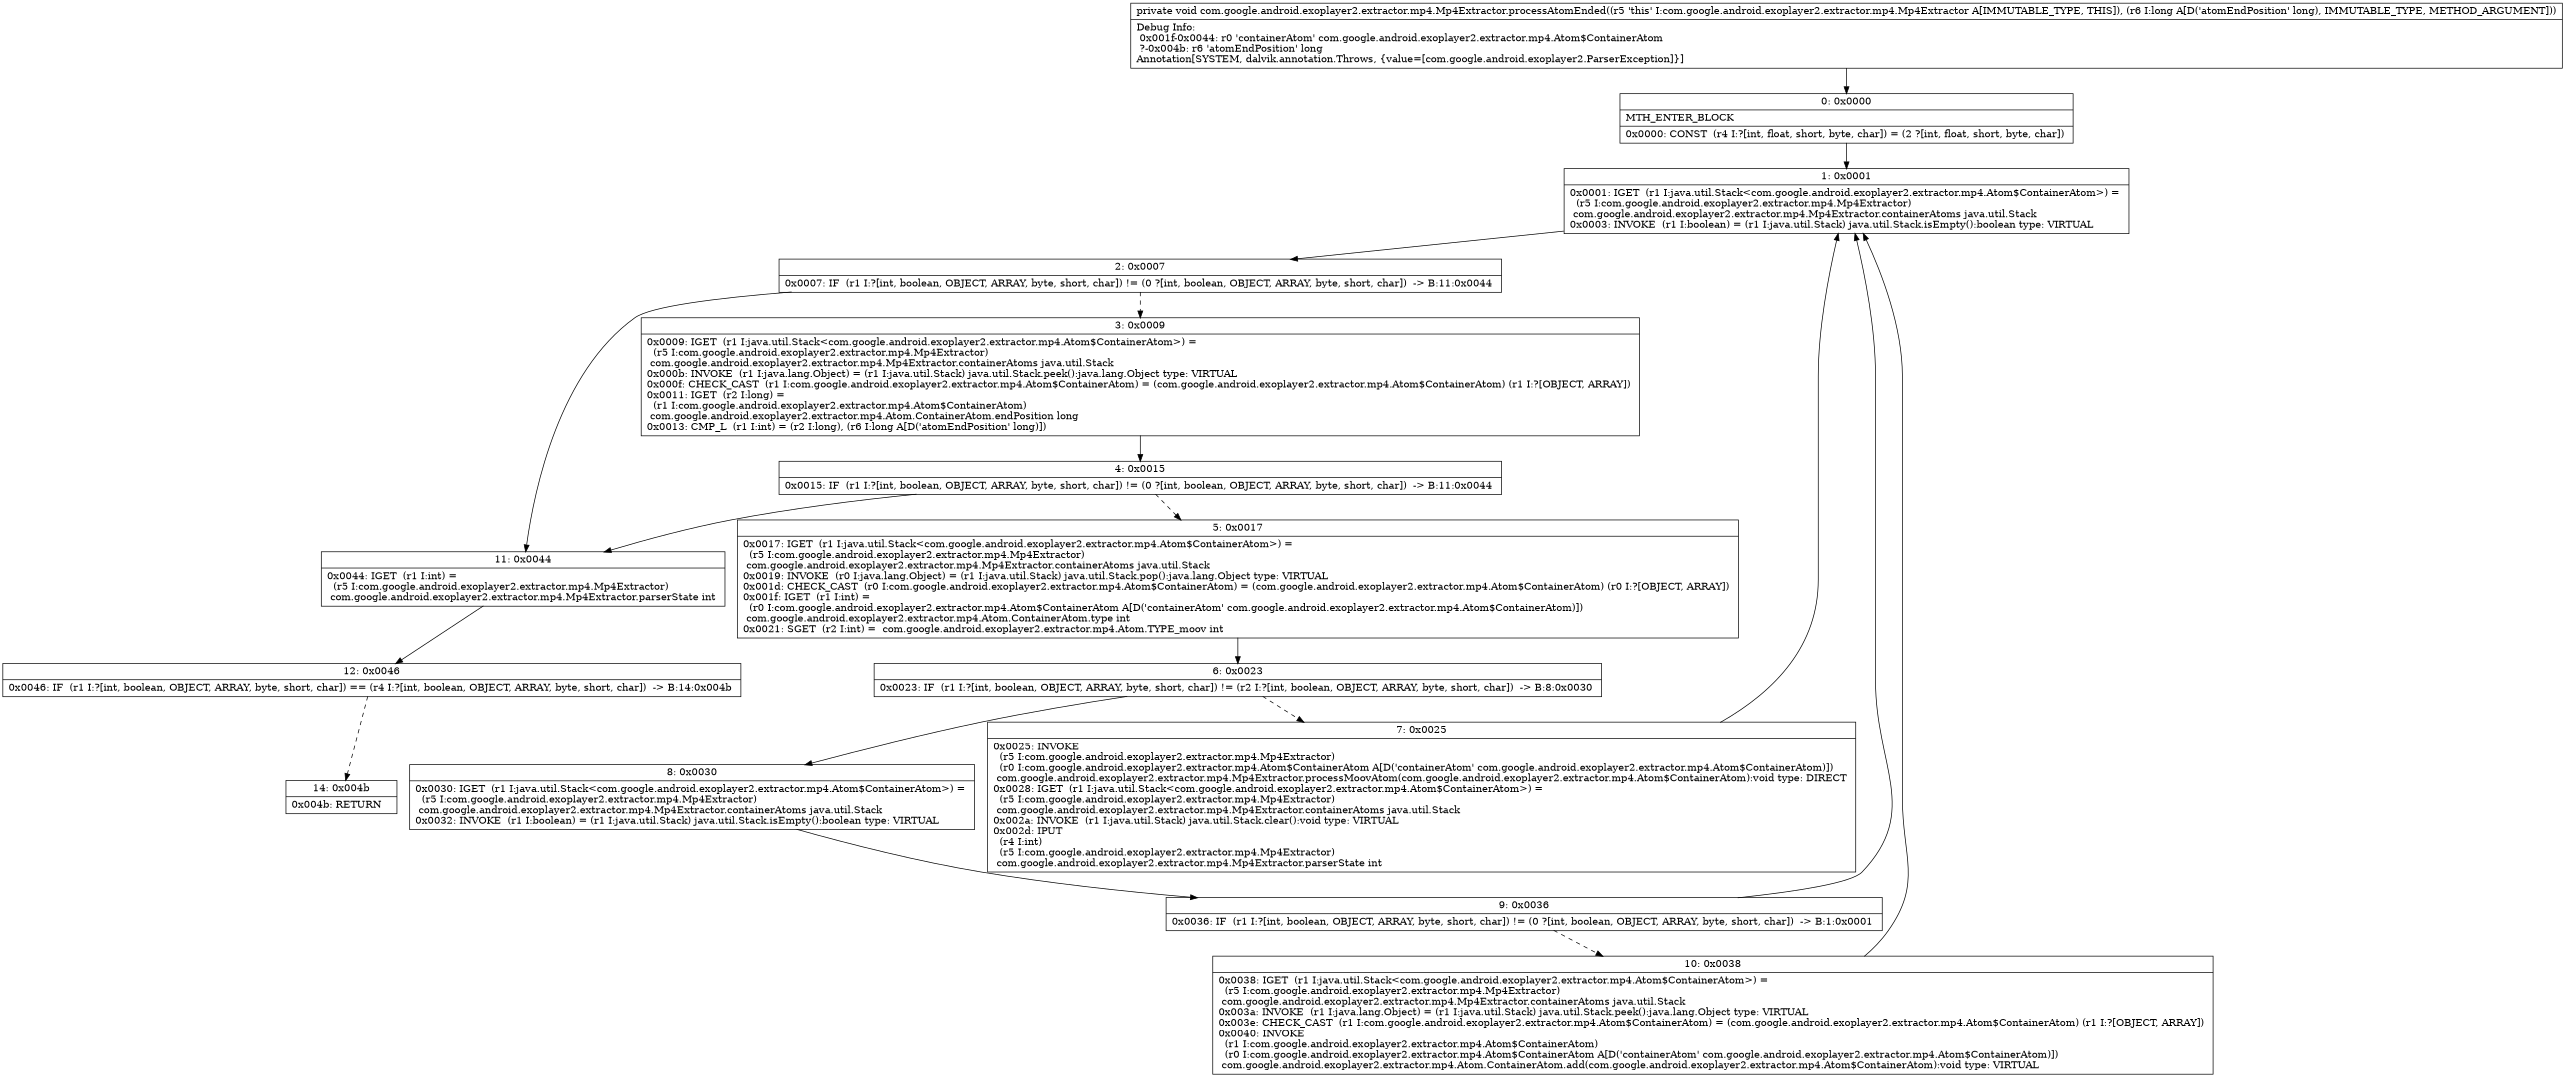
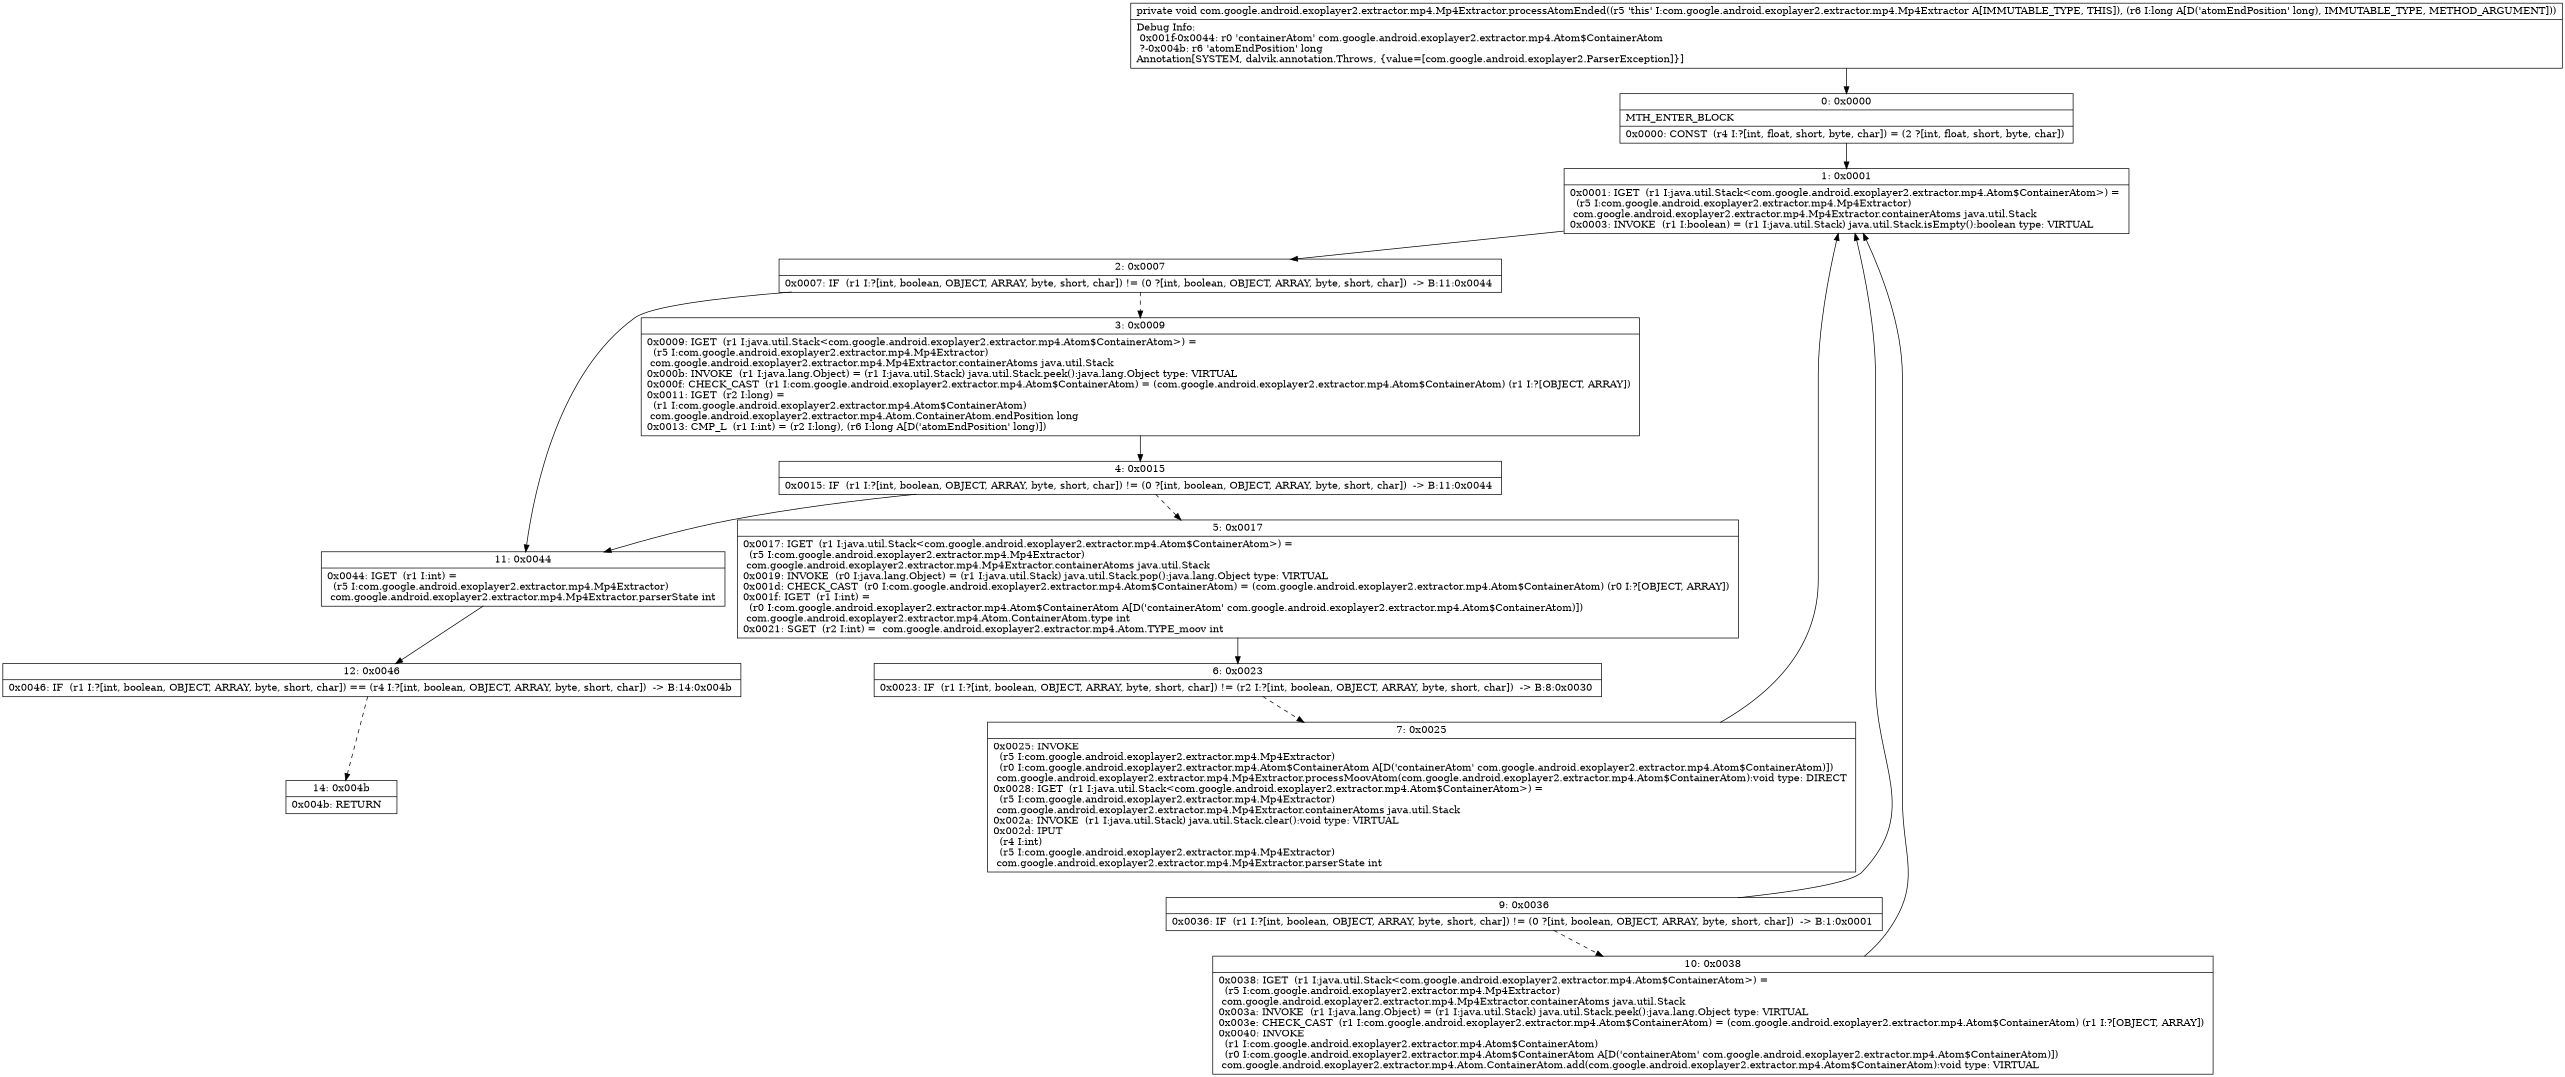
node "8: 0x0030": removed
